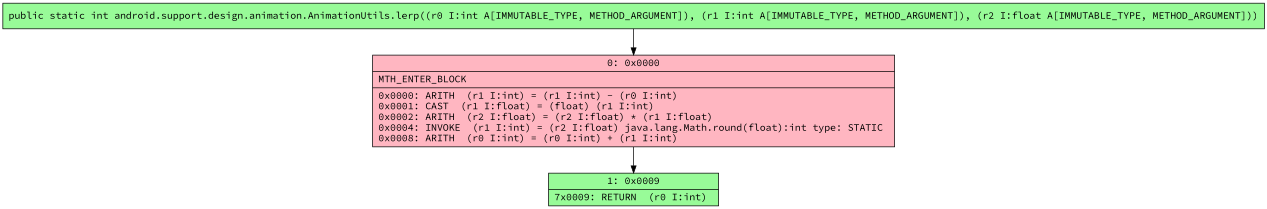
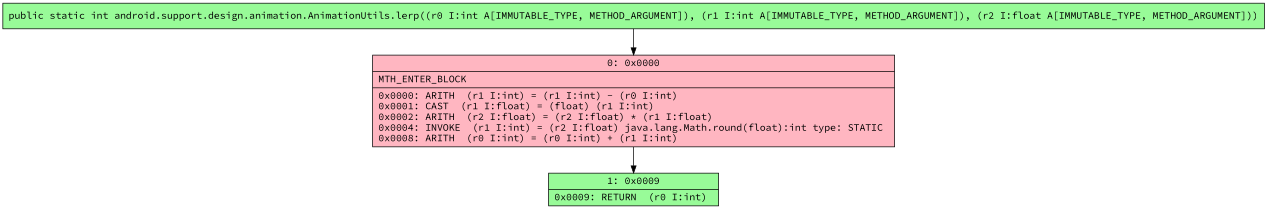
node "1: 0x0009": text "7x0009: RETURN  (r0 I:int)" -> "0x0009: RETURN  (r0 I:int)"
